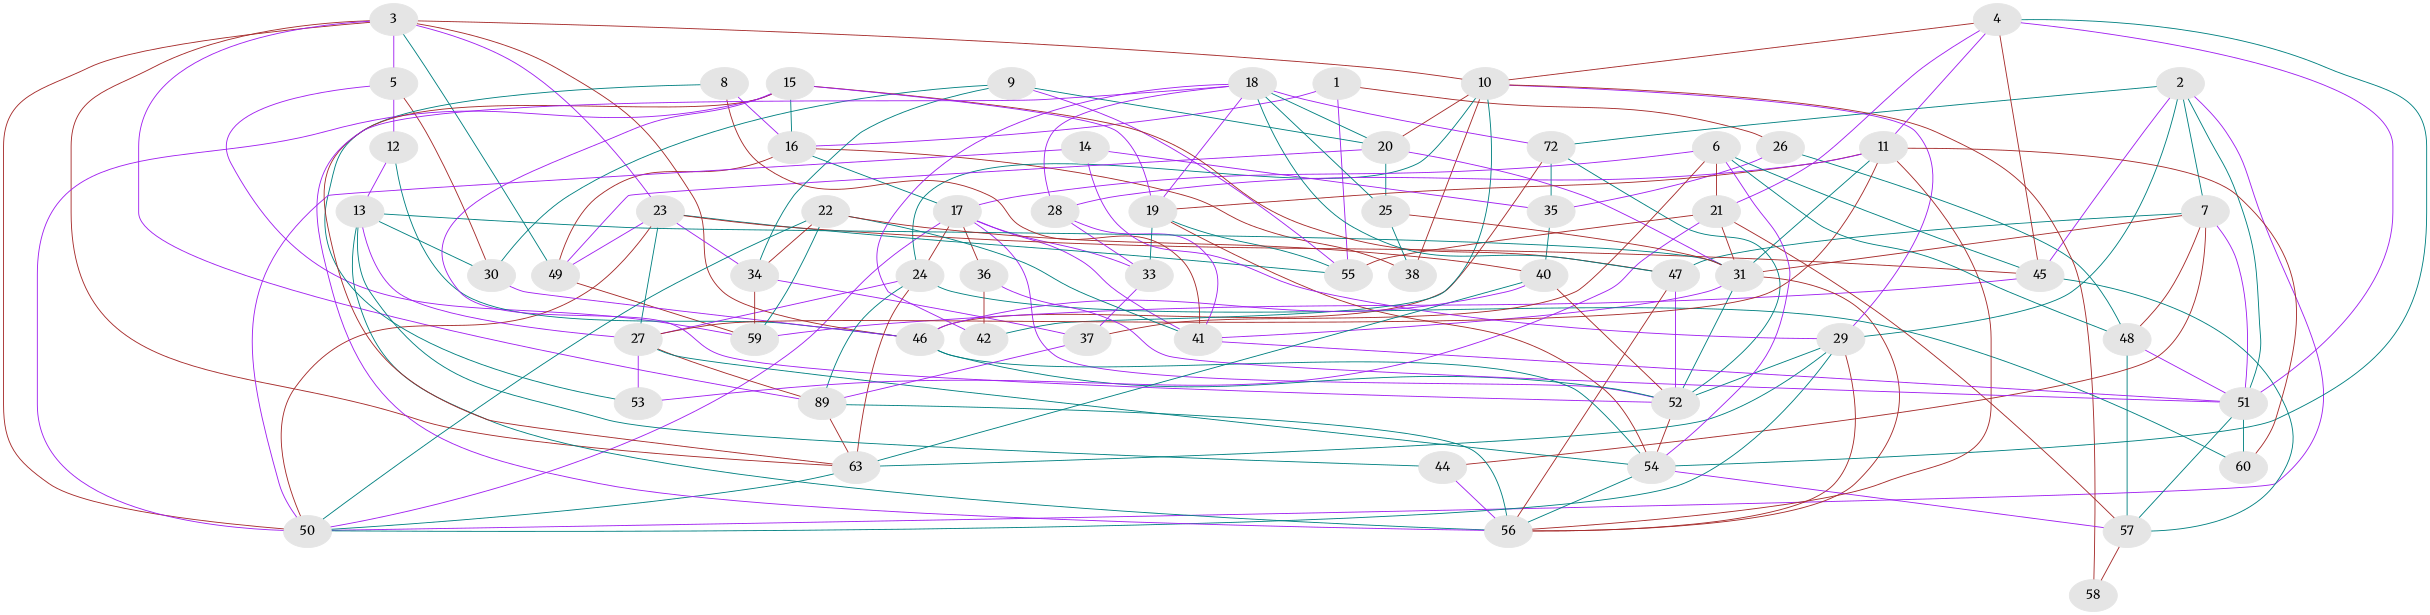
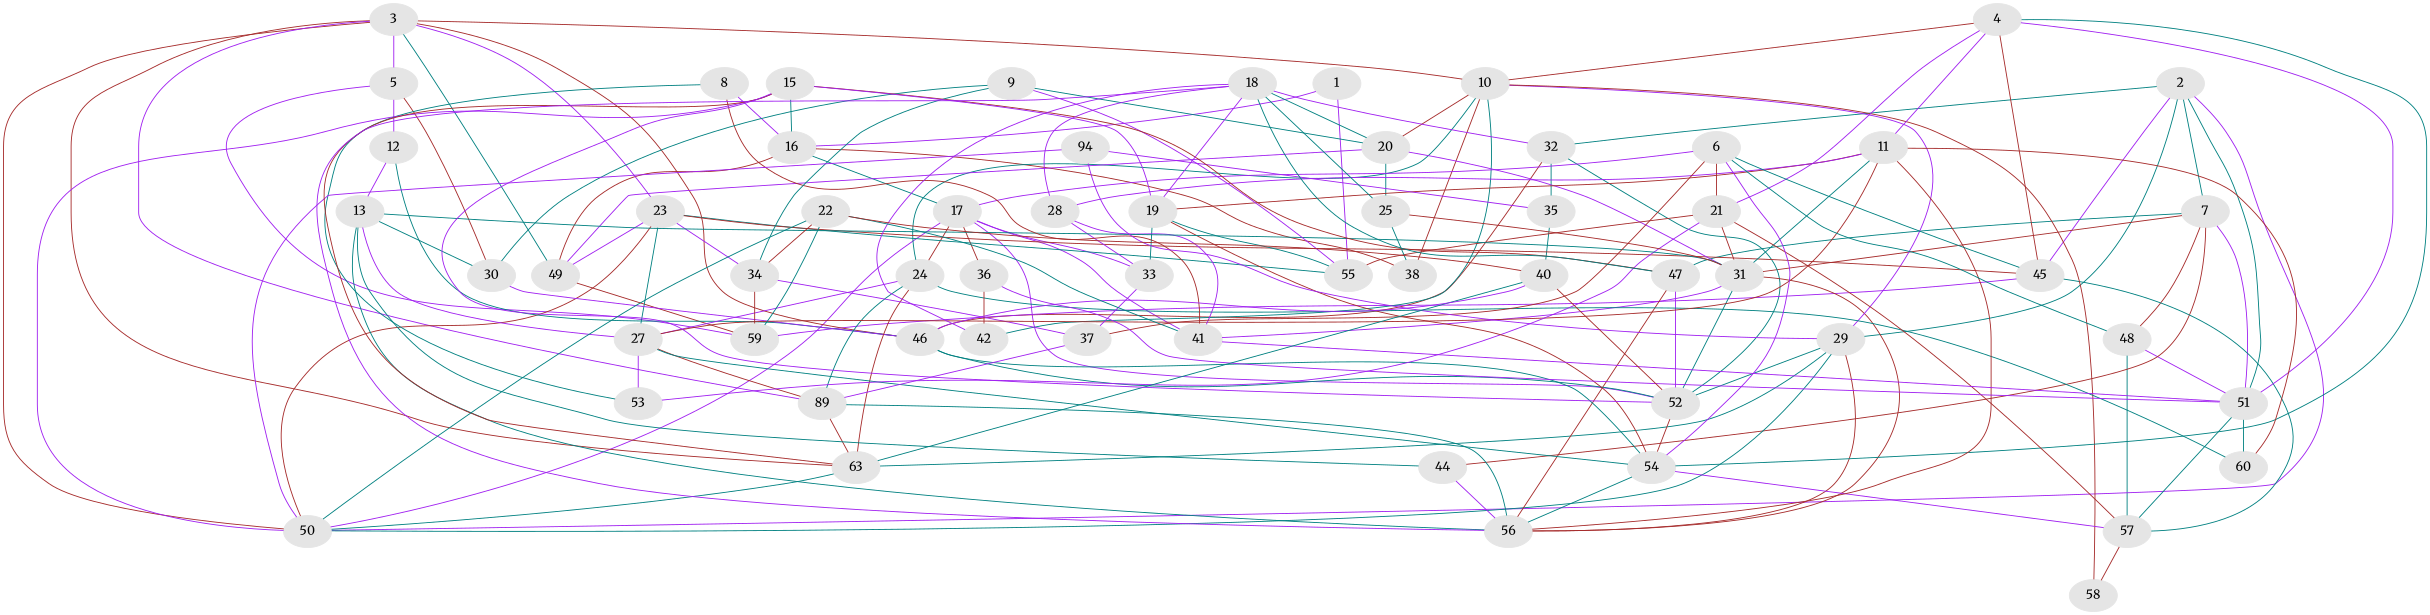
node "14": label "14" -> "94"
node "72": label "72" -> "32"
node "26": removed
